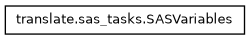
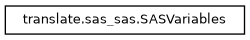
node "translate.sas_tasks.SASVariables": label "translate.sas_tasks.SASVariables" -> "translate.sas_sas.SASVariables"
